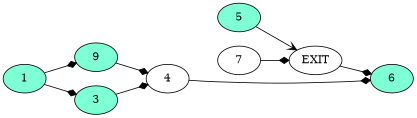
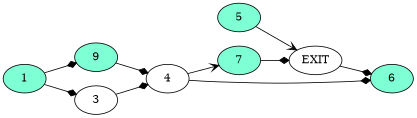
node "7": fillcolor white -> aquamarine
edge "4" -> "7": added
node "3": fillcolor aquamarine -> white
